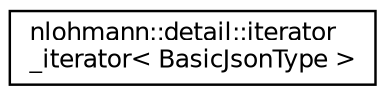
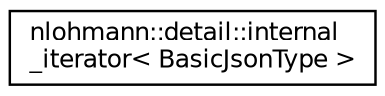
node "nlohmann::detail::iterator _iterator< BasicJsonType >": label "nlohmann::detail::iterator _iterator< BasicJsonType >" -> "nlohmann::detail::internal _iterator< BasicJsonType >"
